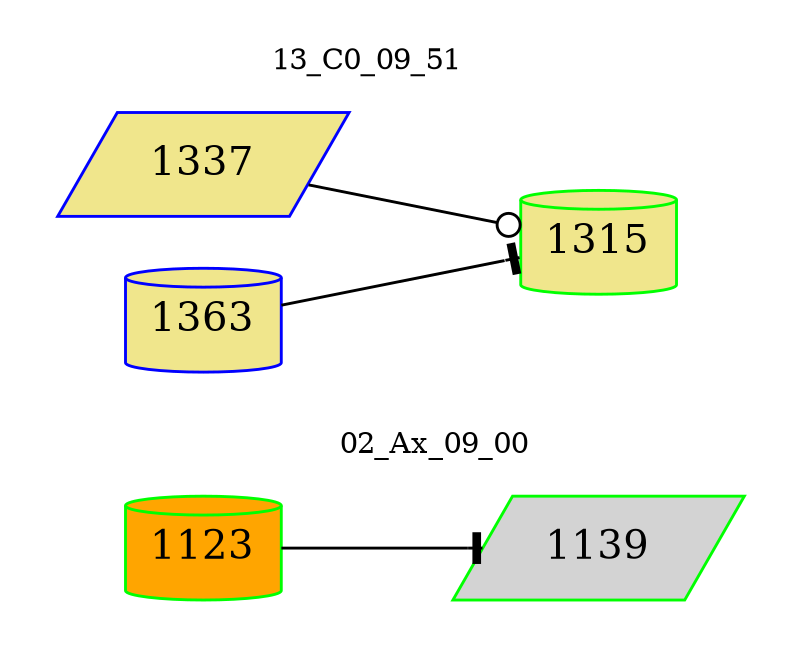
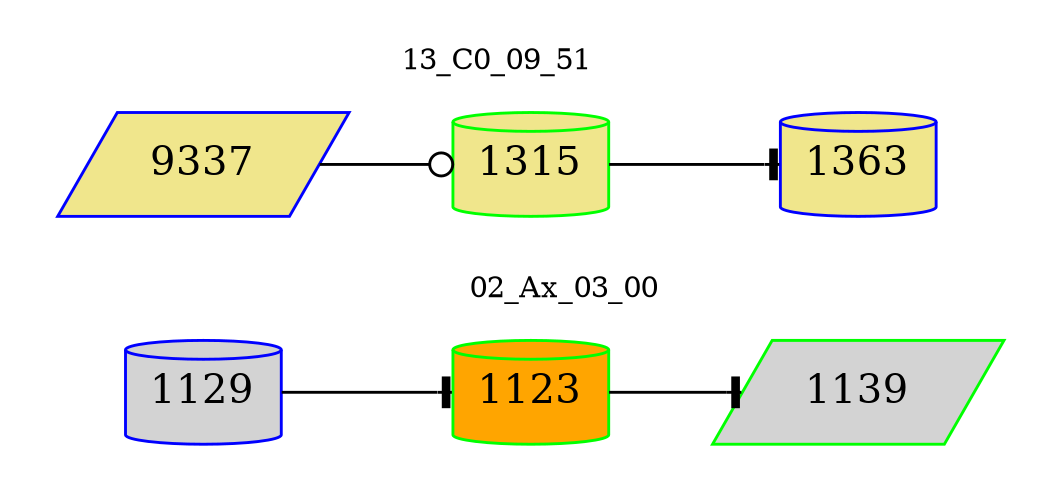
node "1337": label "1337" -> "9337"
edge "1363" -> "1315": reversed
node "1129": added
cluster "02_Ax_09_00": label "02_Ax_09_00" -> "02_Ax_03_00"
